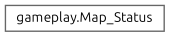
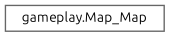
node "gameplay.Map_Status": label "gameplay.Map_Status" -> "gameplay.Map_Map"
